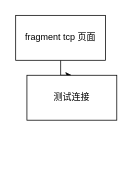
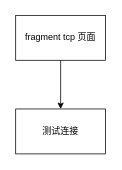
node "测试连接": moved (72, 98) -> (60, 132)
